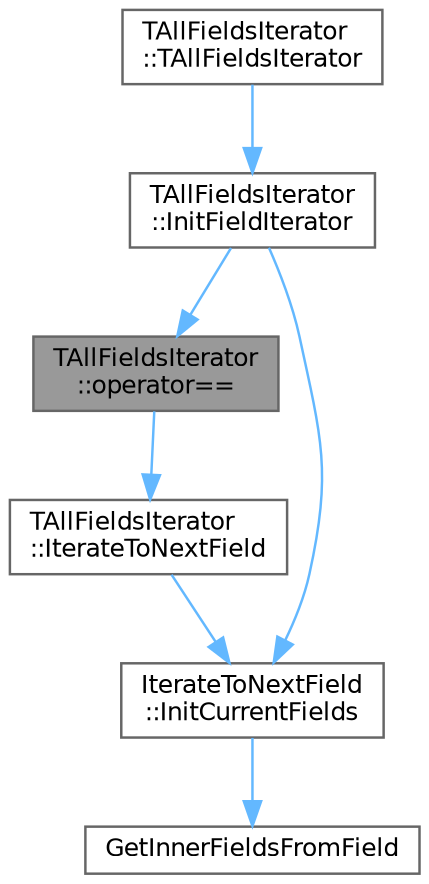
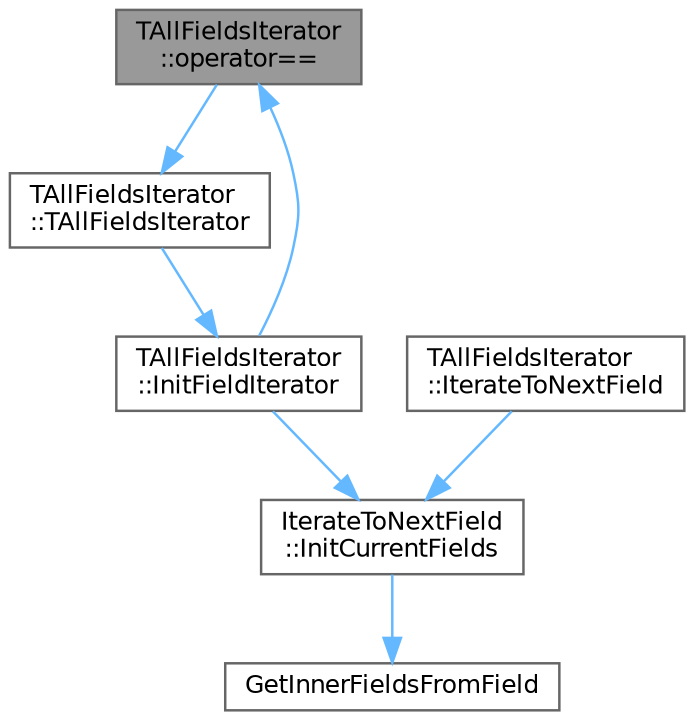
edge "TAllFieldsIterator ::operator==" -> "TAllFieldsIterator ::IterateToNextField": now "TAllFieldsIterator ::operator==" -> "TAllFieldsIterator ::TAllFieldsIterator"
